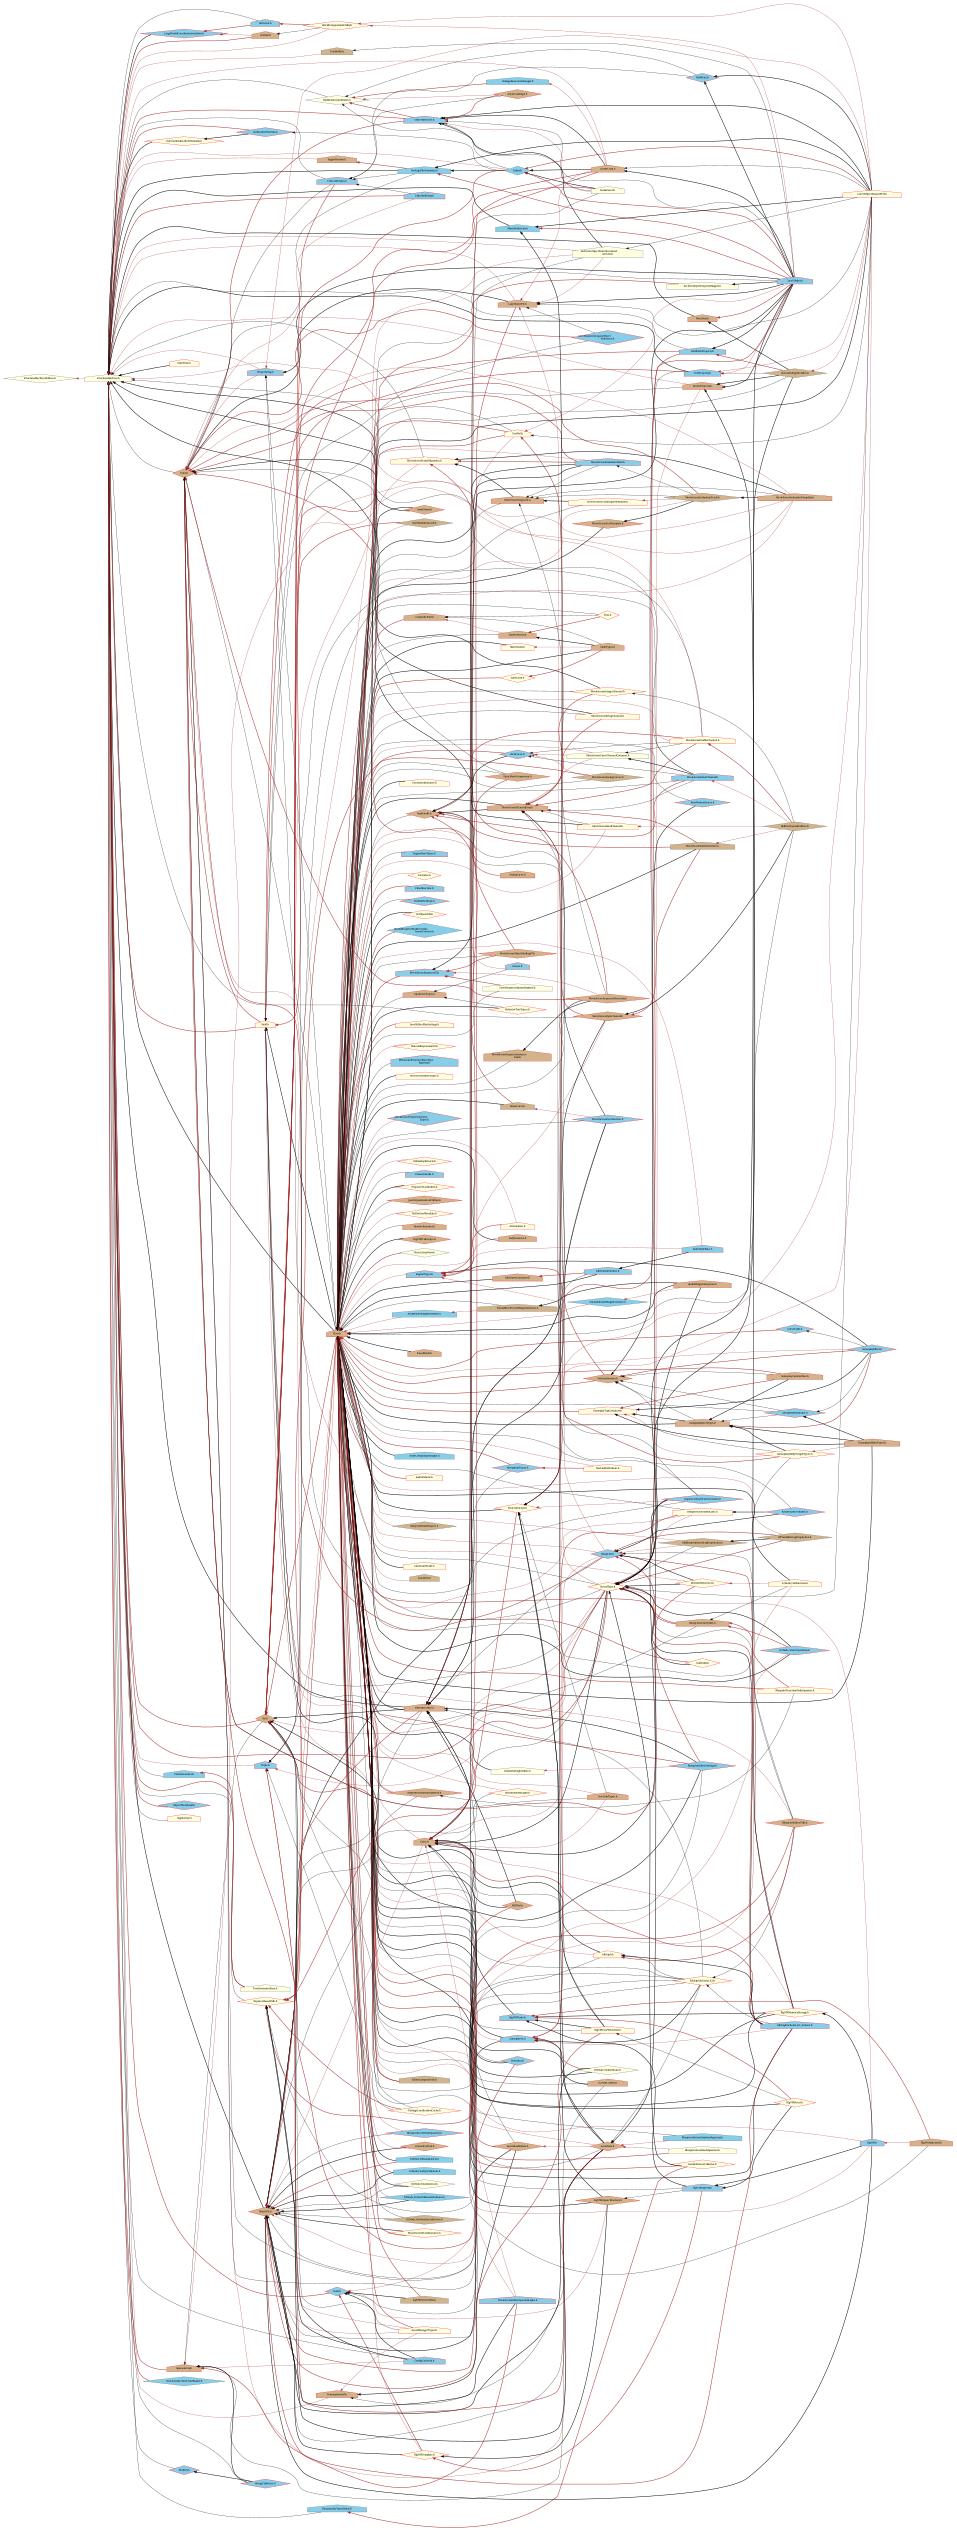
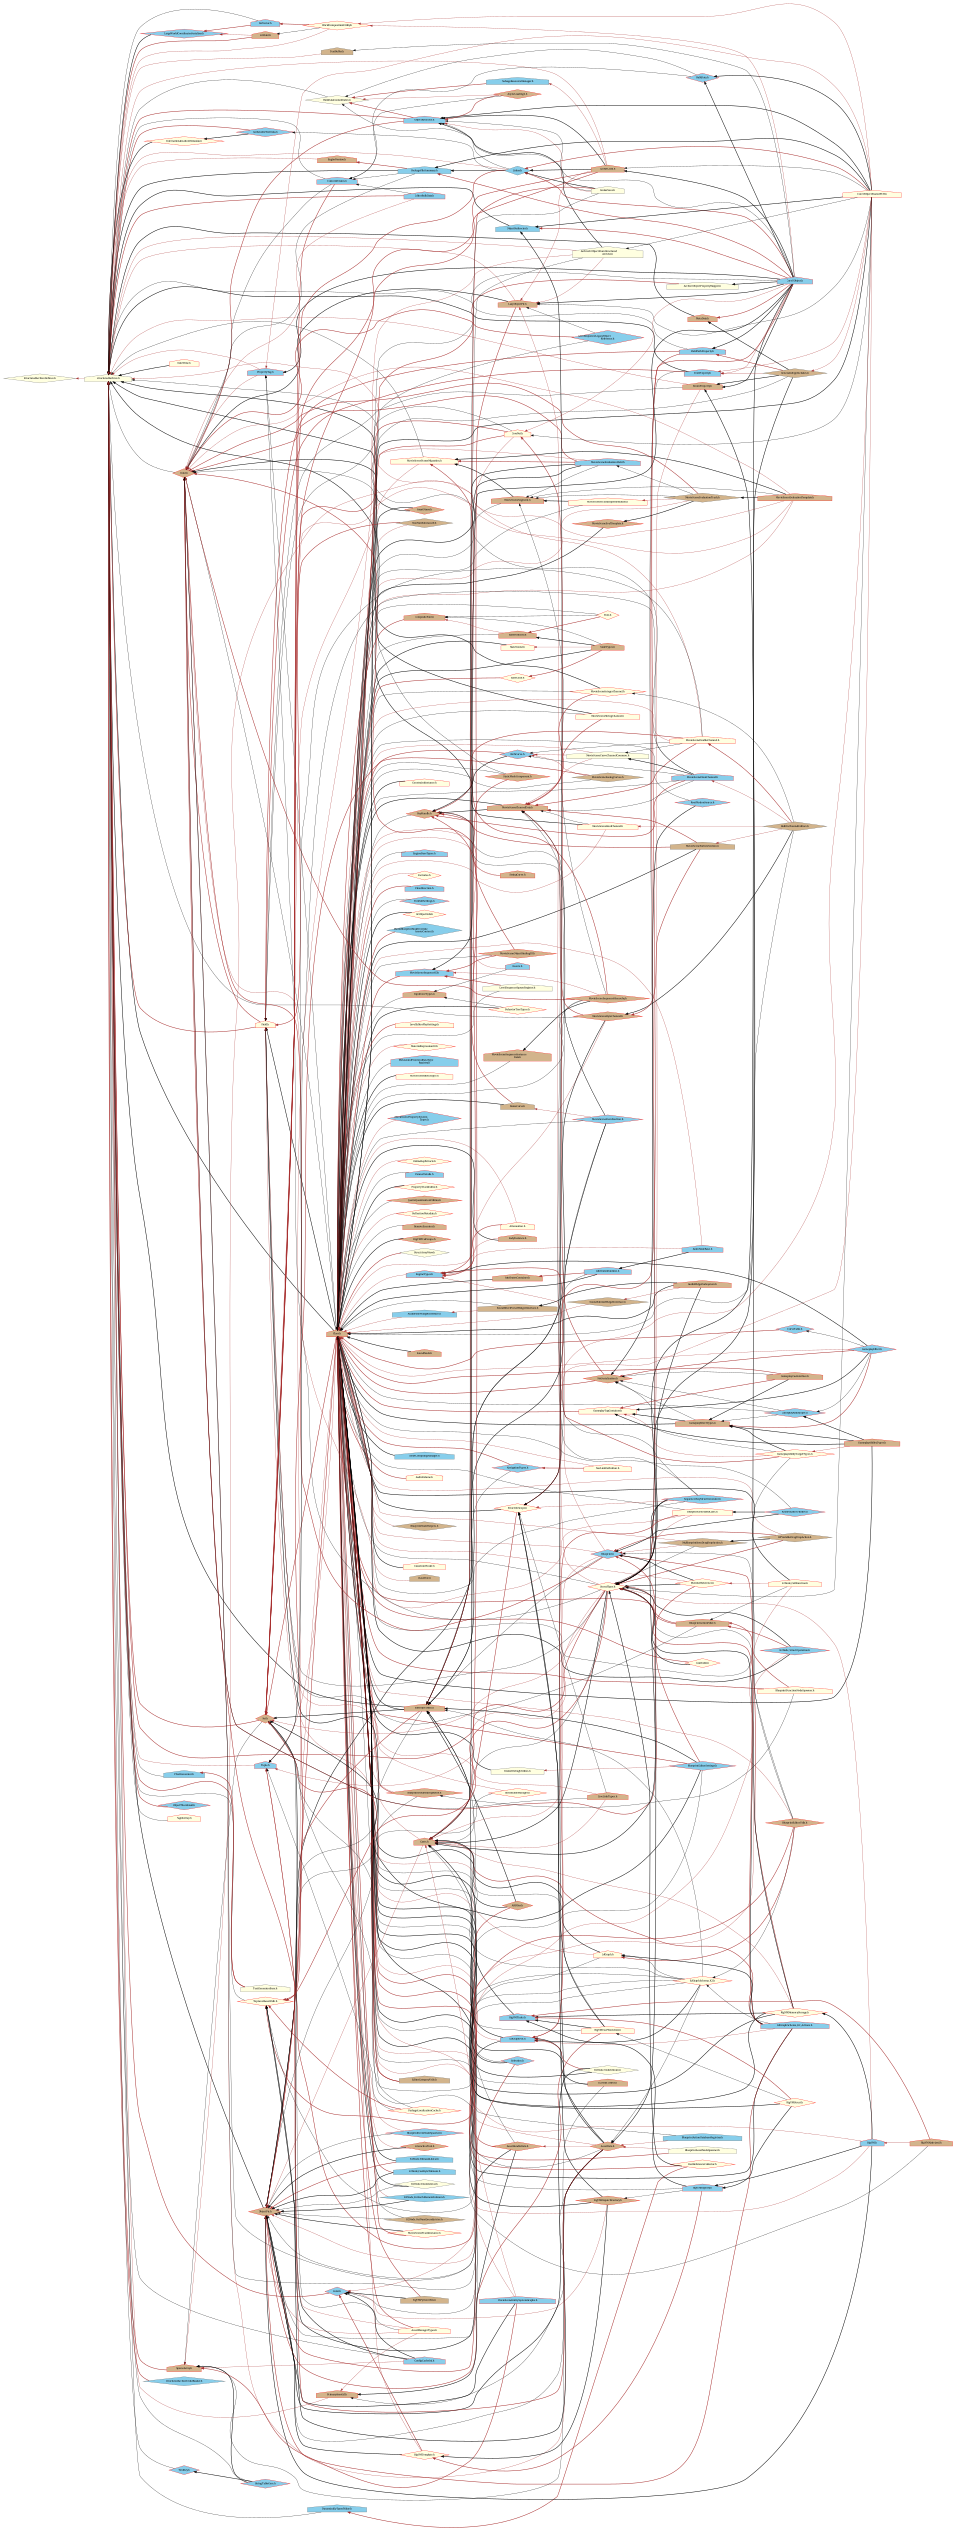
node "SoundSubmixWidgetInterface.h": fillcolor skyblue -> tan
